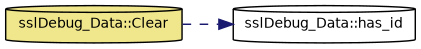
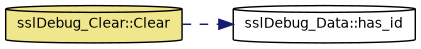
node "sslDebug_Data::Clear": label "sslDebug_Data::Clear" -> "sslDebug_Clear::Clear"
